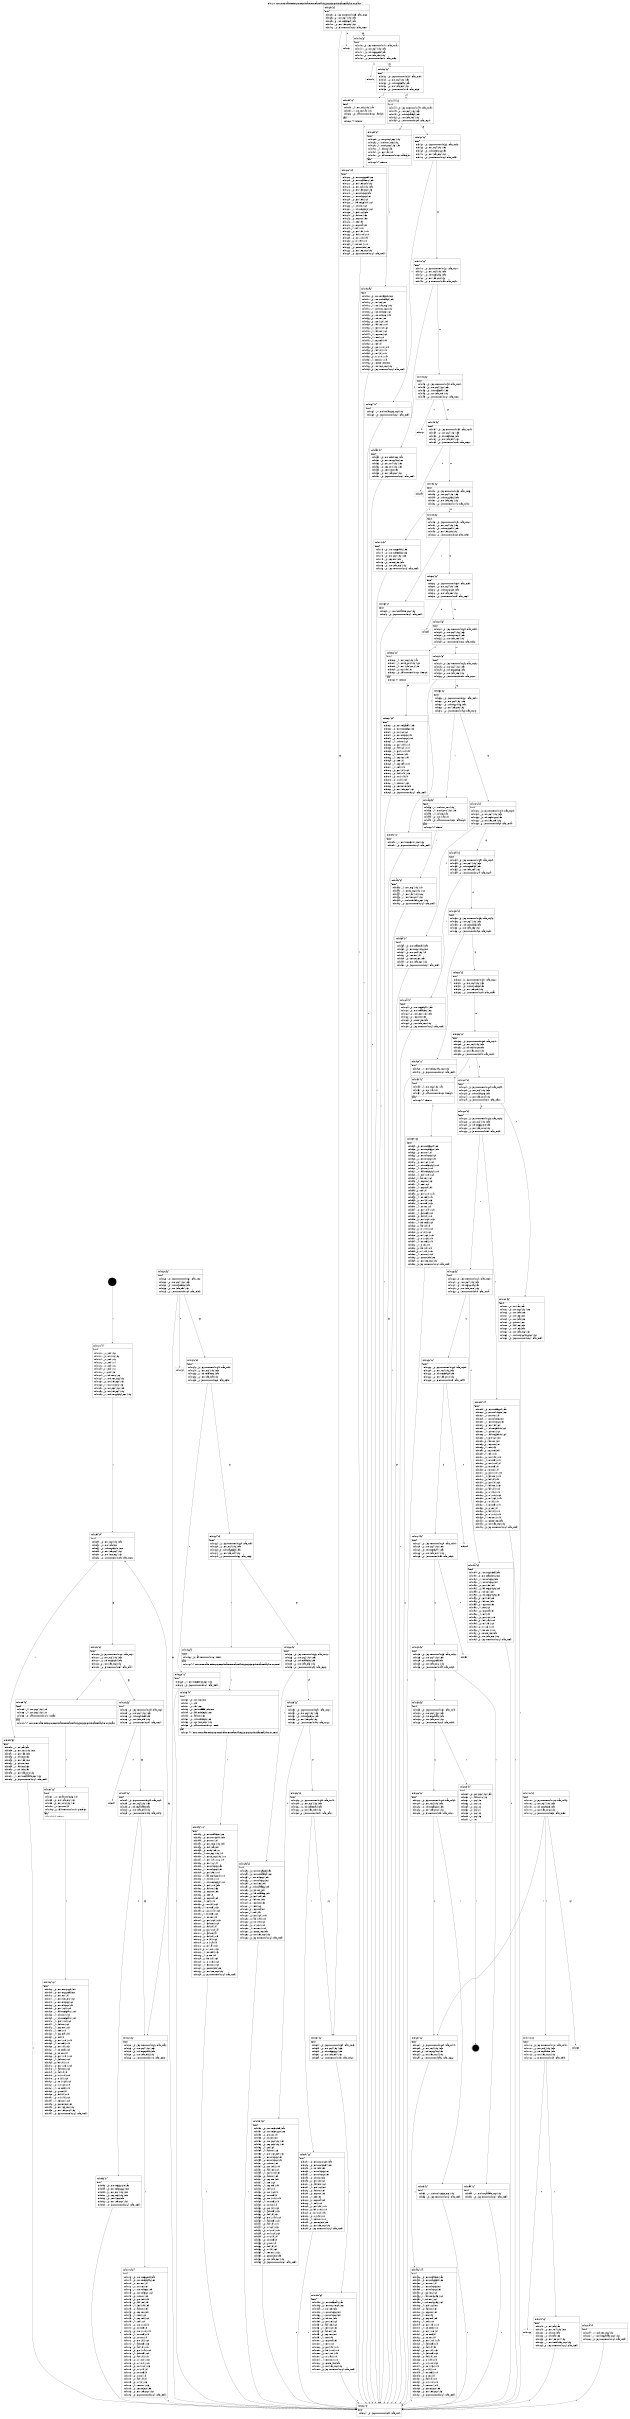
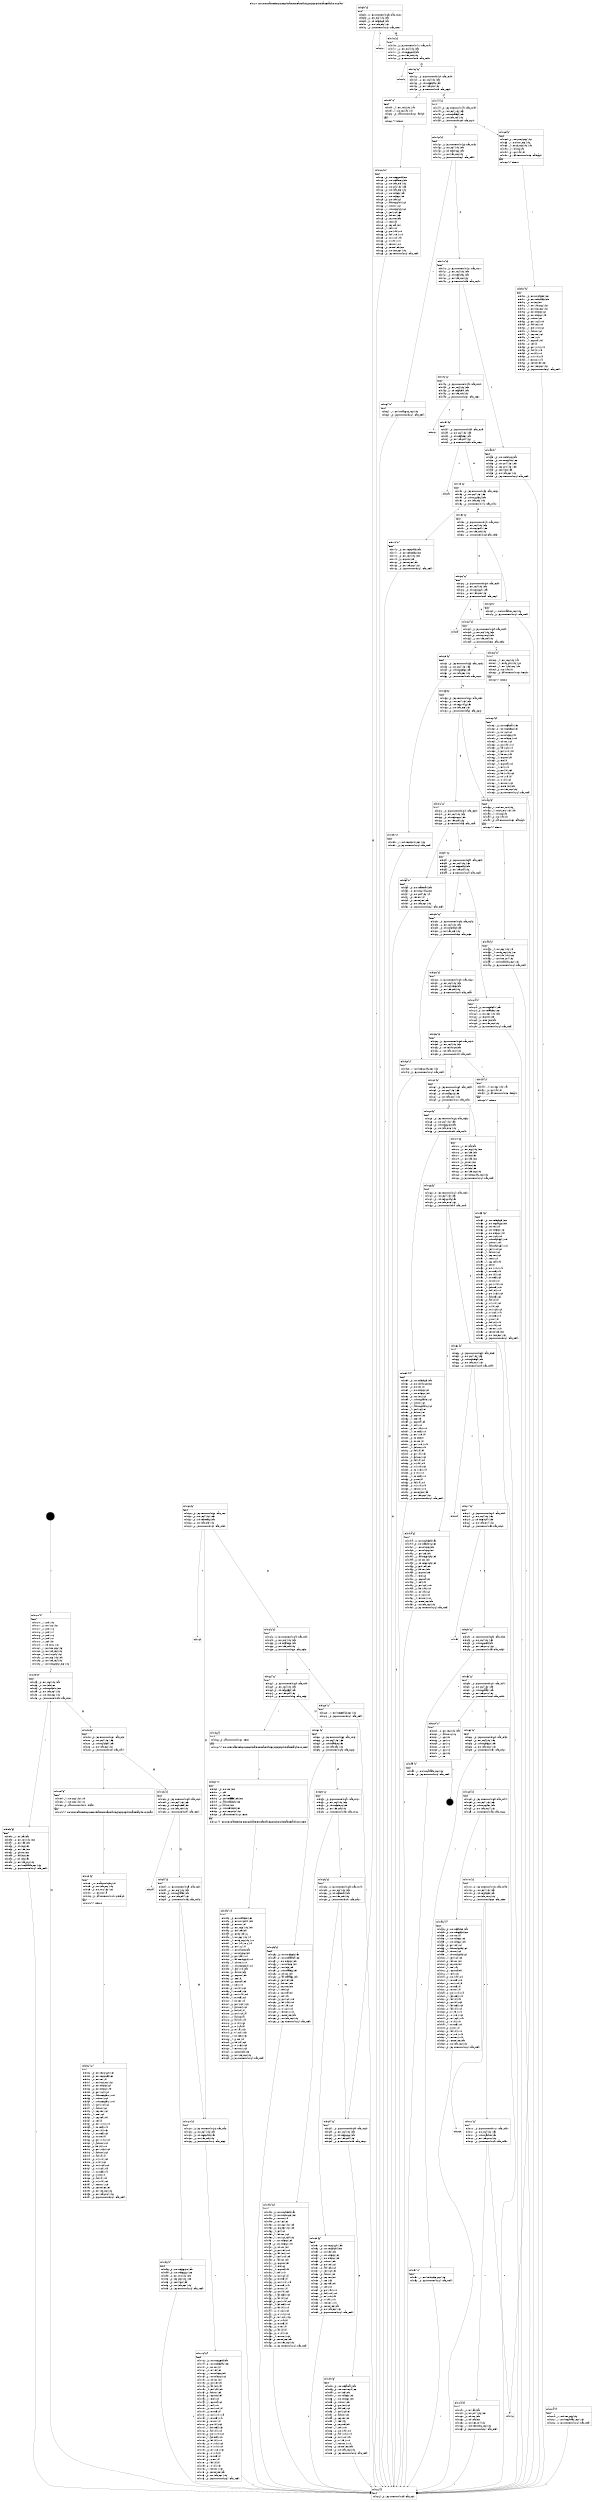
edge "0x401e37 [89]" -> "0x402164 [5]": now "0x401e37 [89]" -> "0x401738"
edge "0x401700 [28]" -> "0x40205e": label " 32" -> " 0"
edge "0x401700 [28]" -> "0x4016e4 [28]": reversed
edge "0x4013d4 [28]" -> "0x401dd0 [83]": label " 1" -> " 26"
